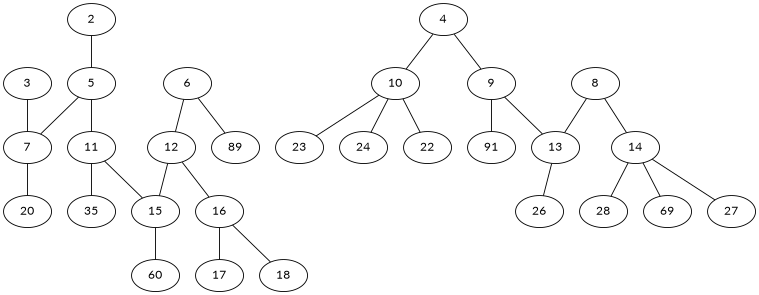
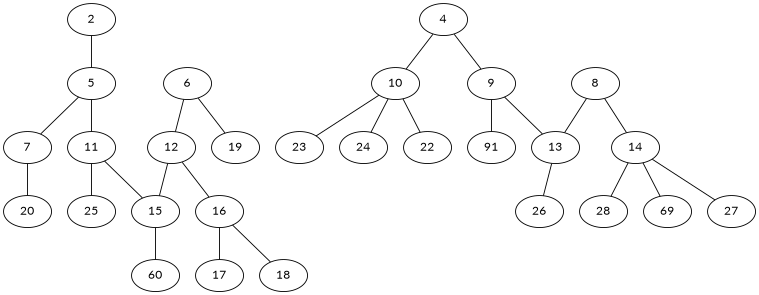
node "3": removed
node "89": label "89" -> "19"
node "35": label "35" -> "25"
